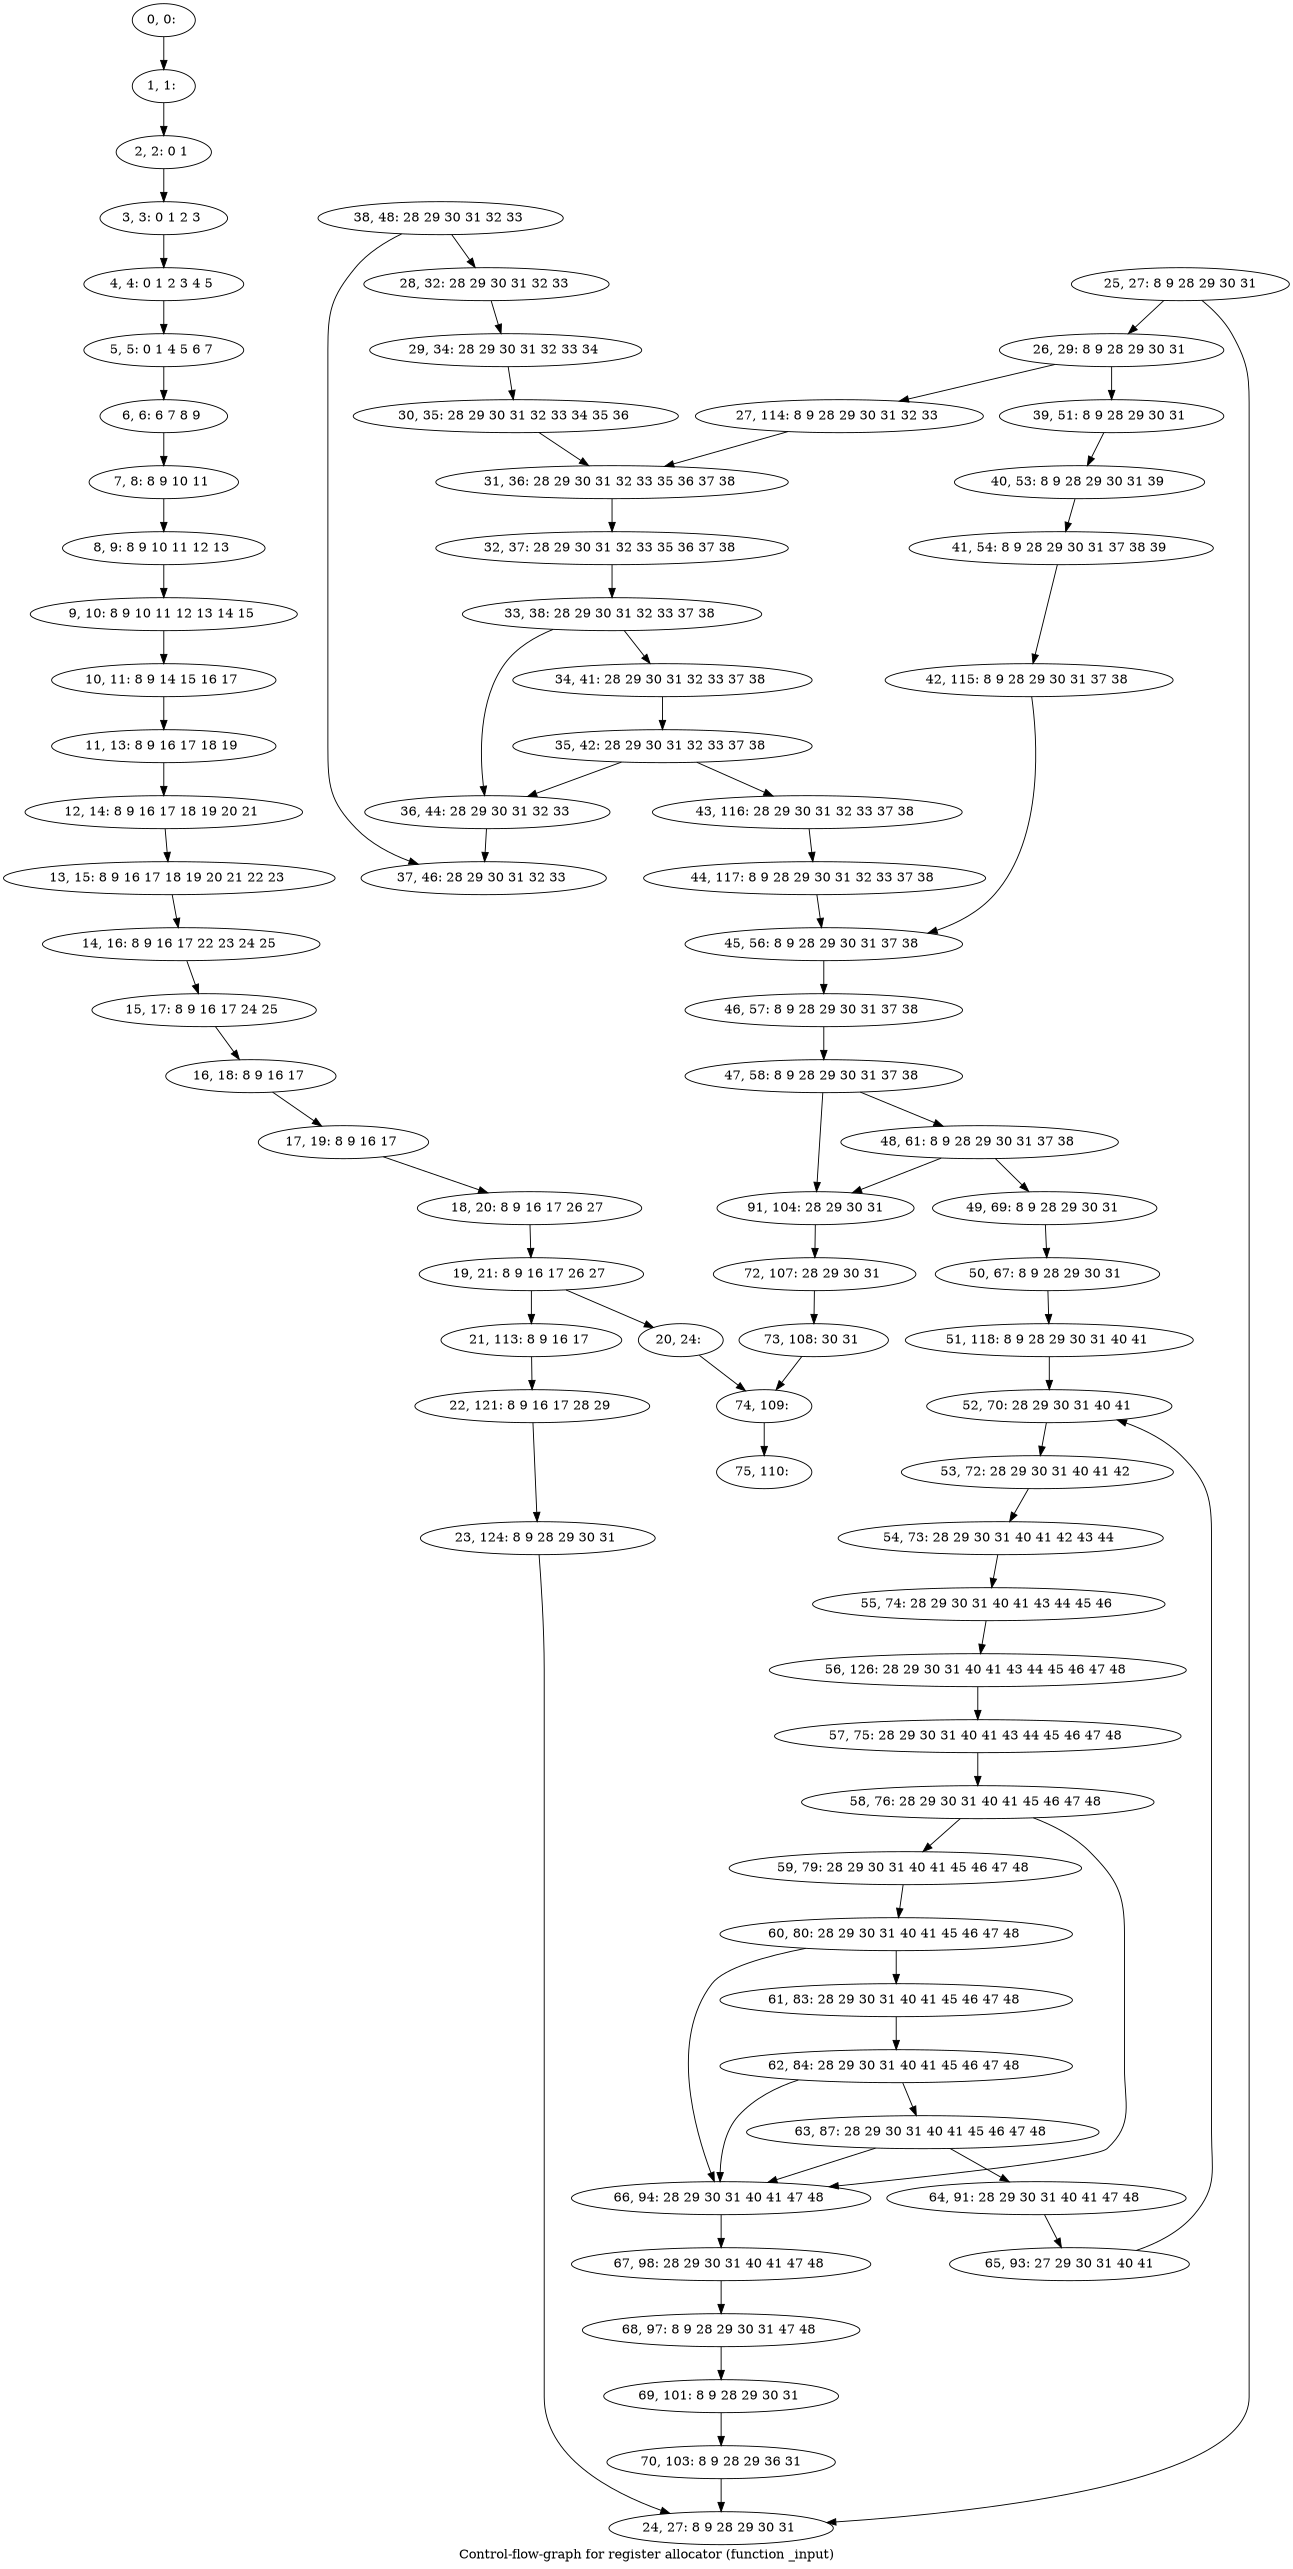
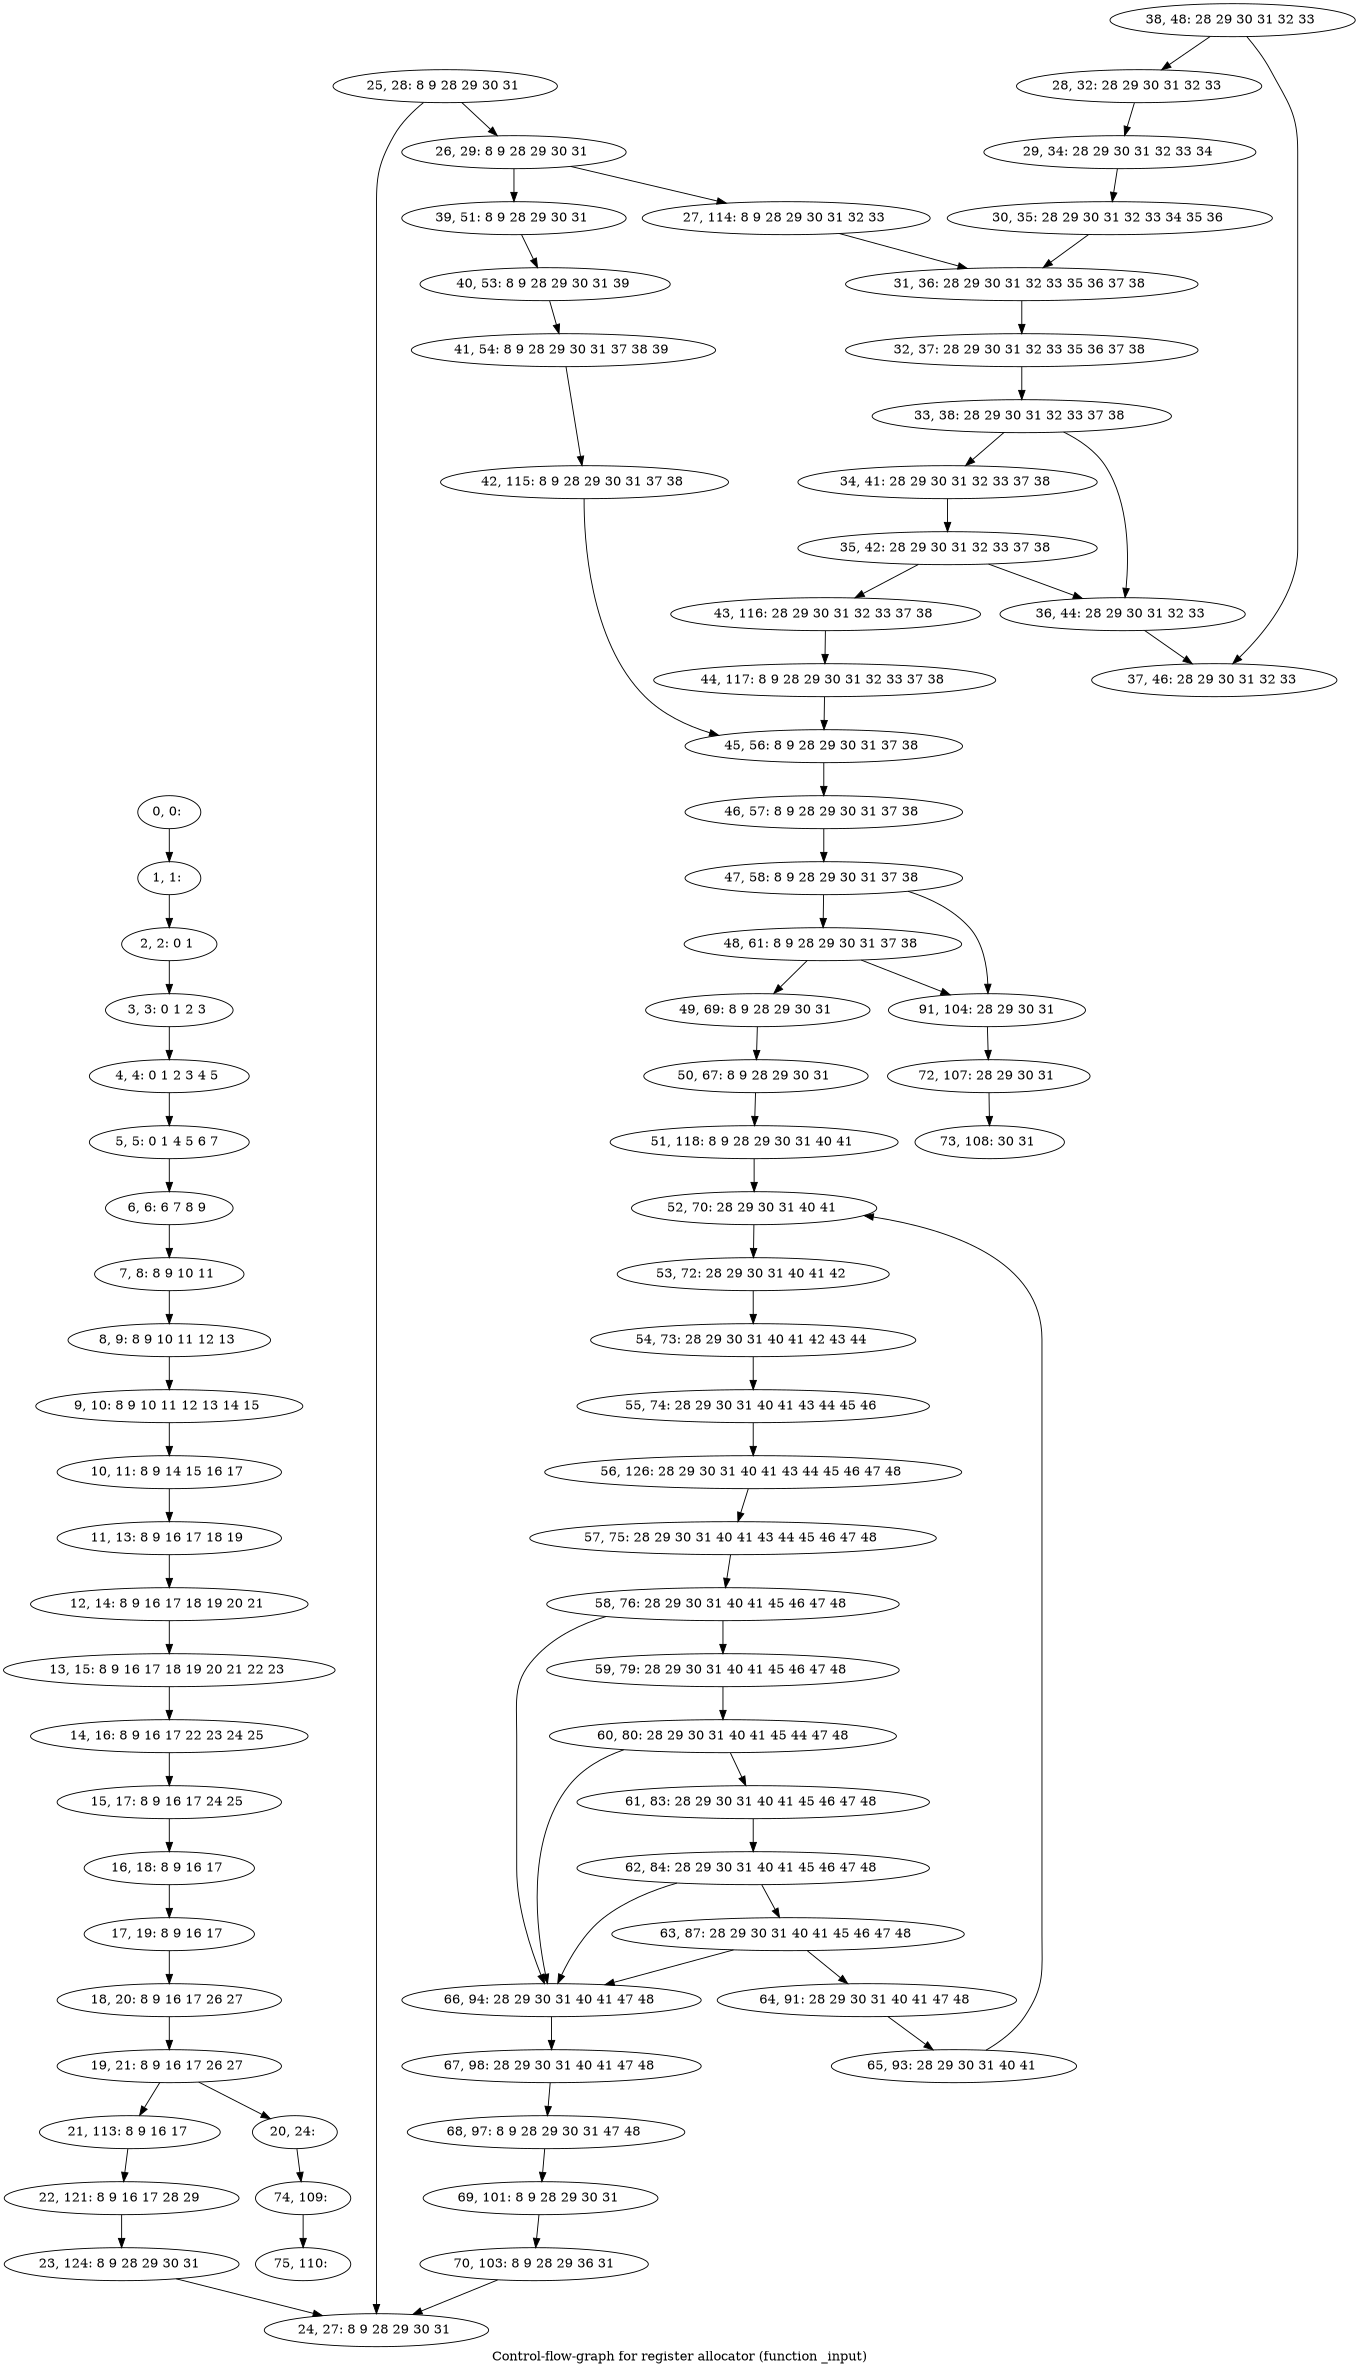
node "25, 27: 8 9 28 29 30 31": label "25, 27: 8 9 28 29 30 31" -> "25, 28: 8 9 28 29 30 31"
edge "73, 108: 30 31" -> "74, 109:": removed
node "60, 80: 28 29 30 31 40 41 45 46 47 48": label "60, 80: 28 29 30 31 40 41 45 46 47 48" -> "60, 80: 28 29 30 31 40 41 45 44 47 48"
node "65, 93: 27 29 30 31 40 41": label "65, 93: 27 29 30 31 40 41" -> "65, 93: 28 29 30 31 40 41"
